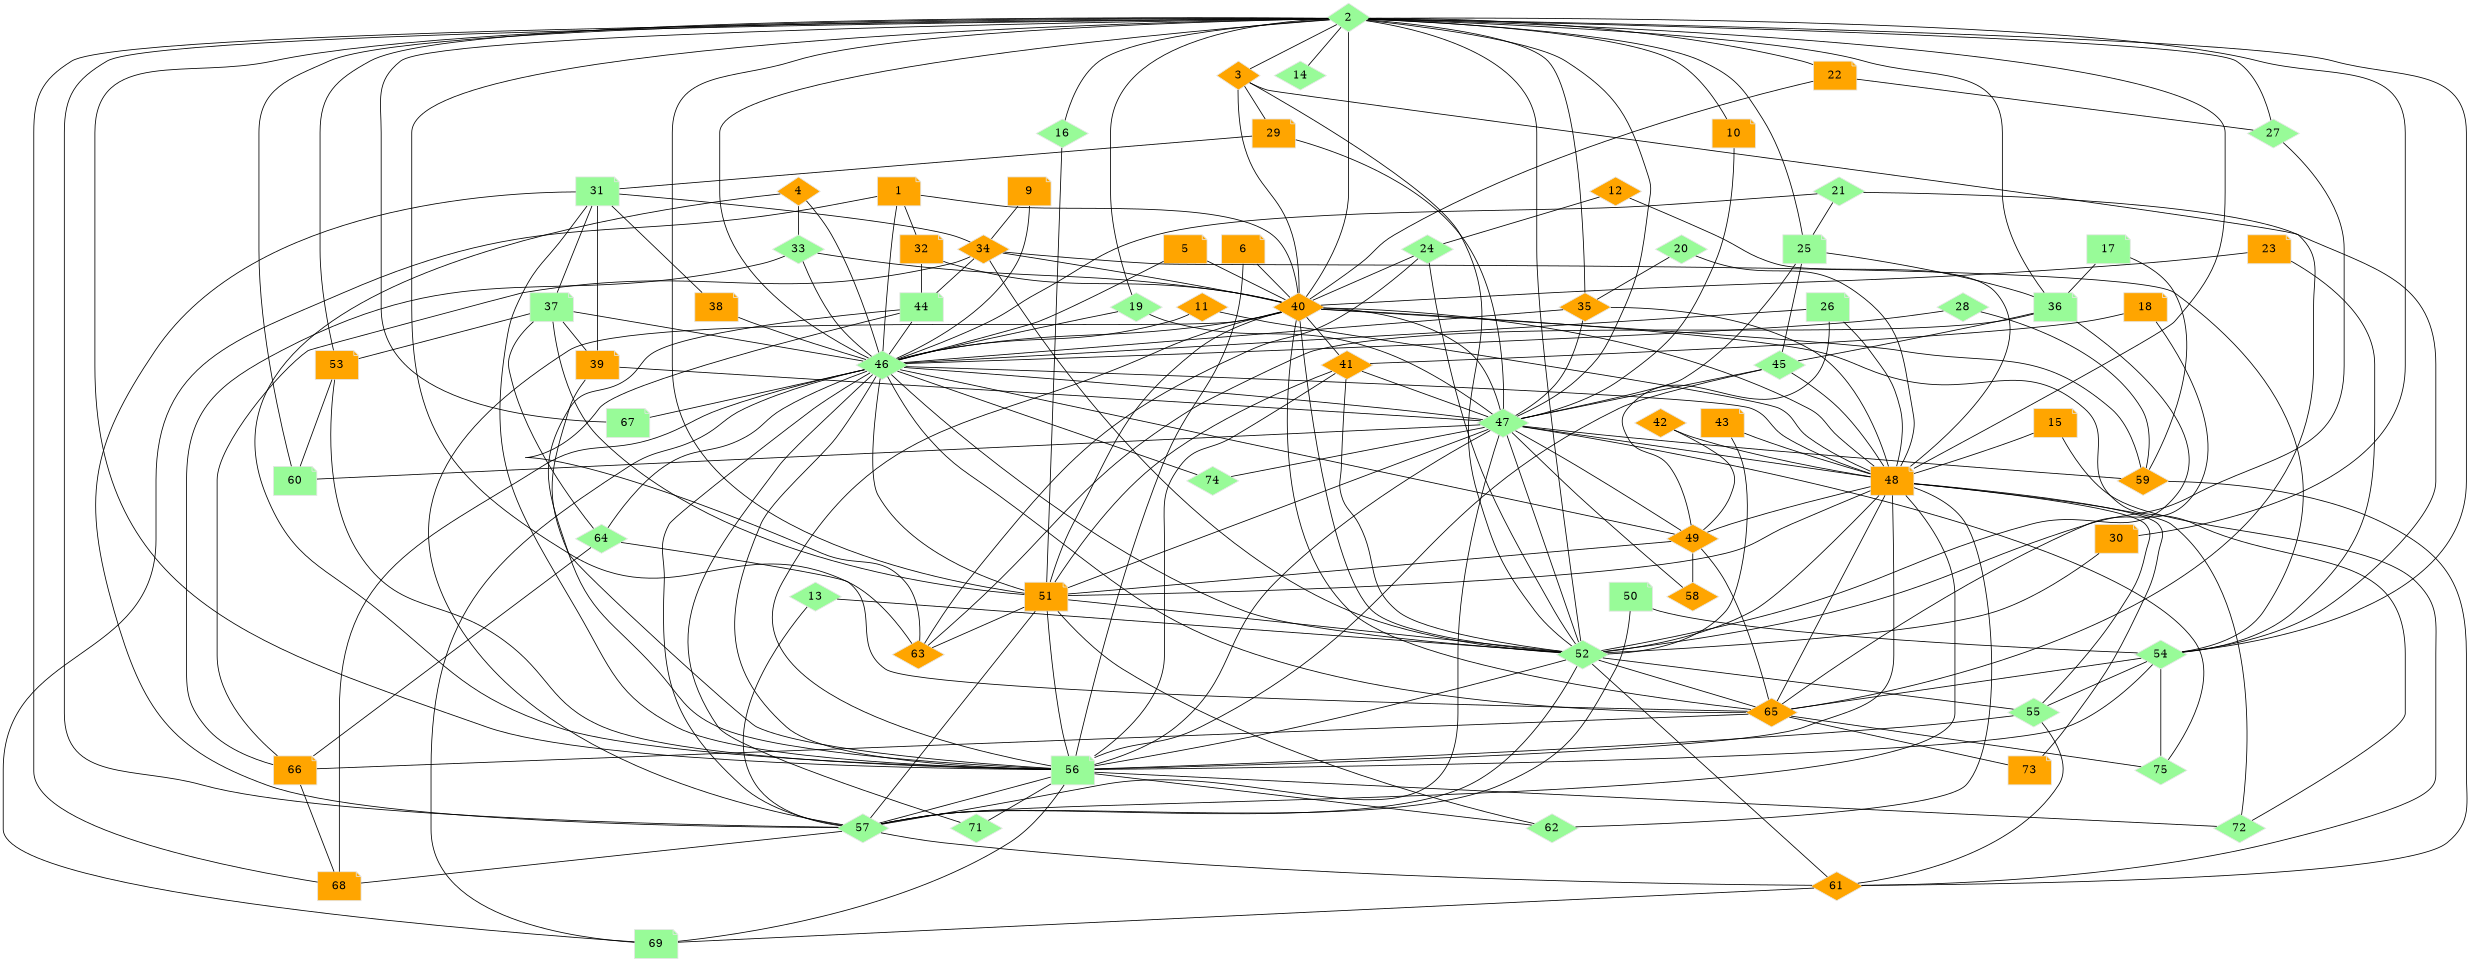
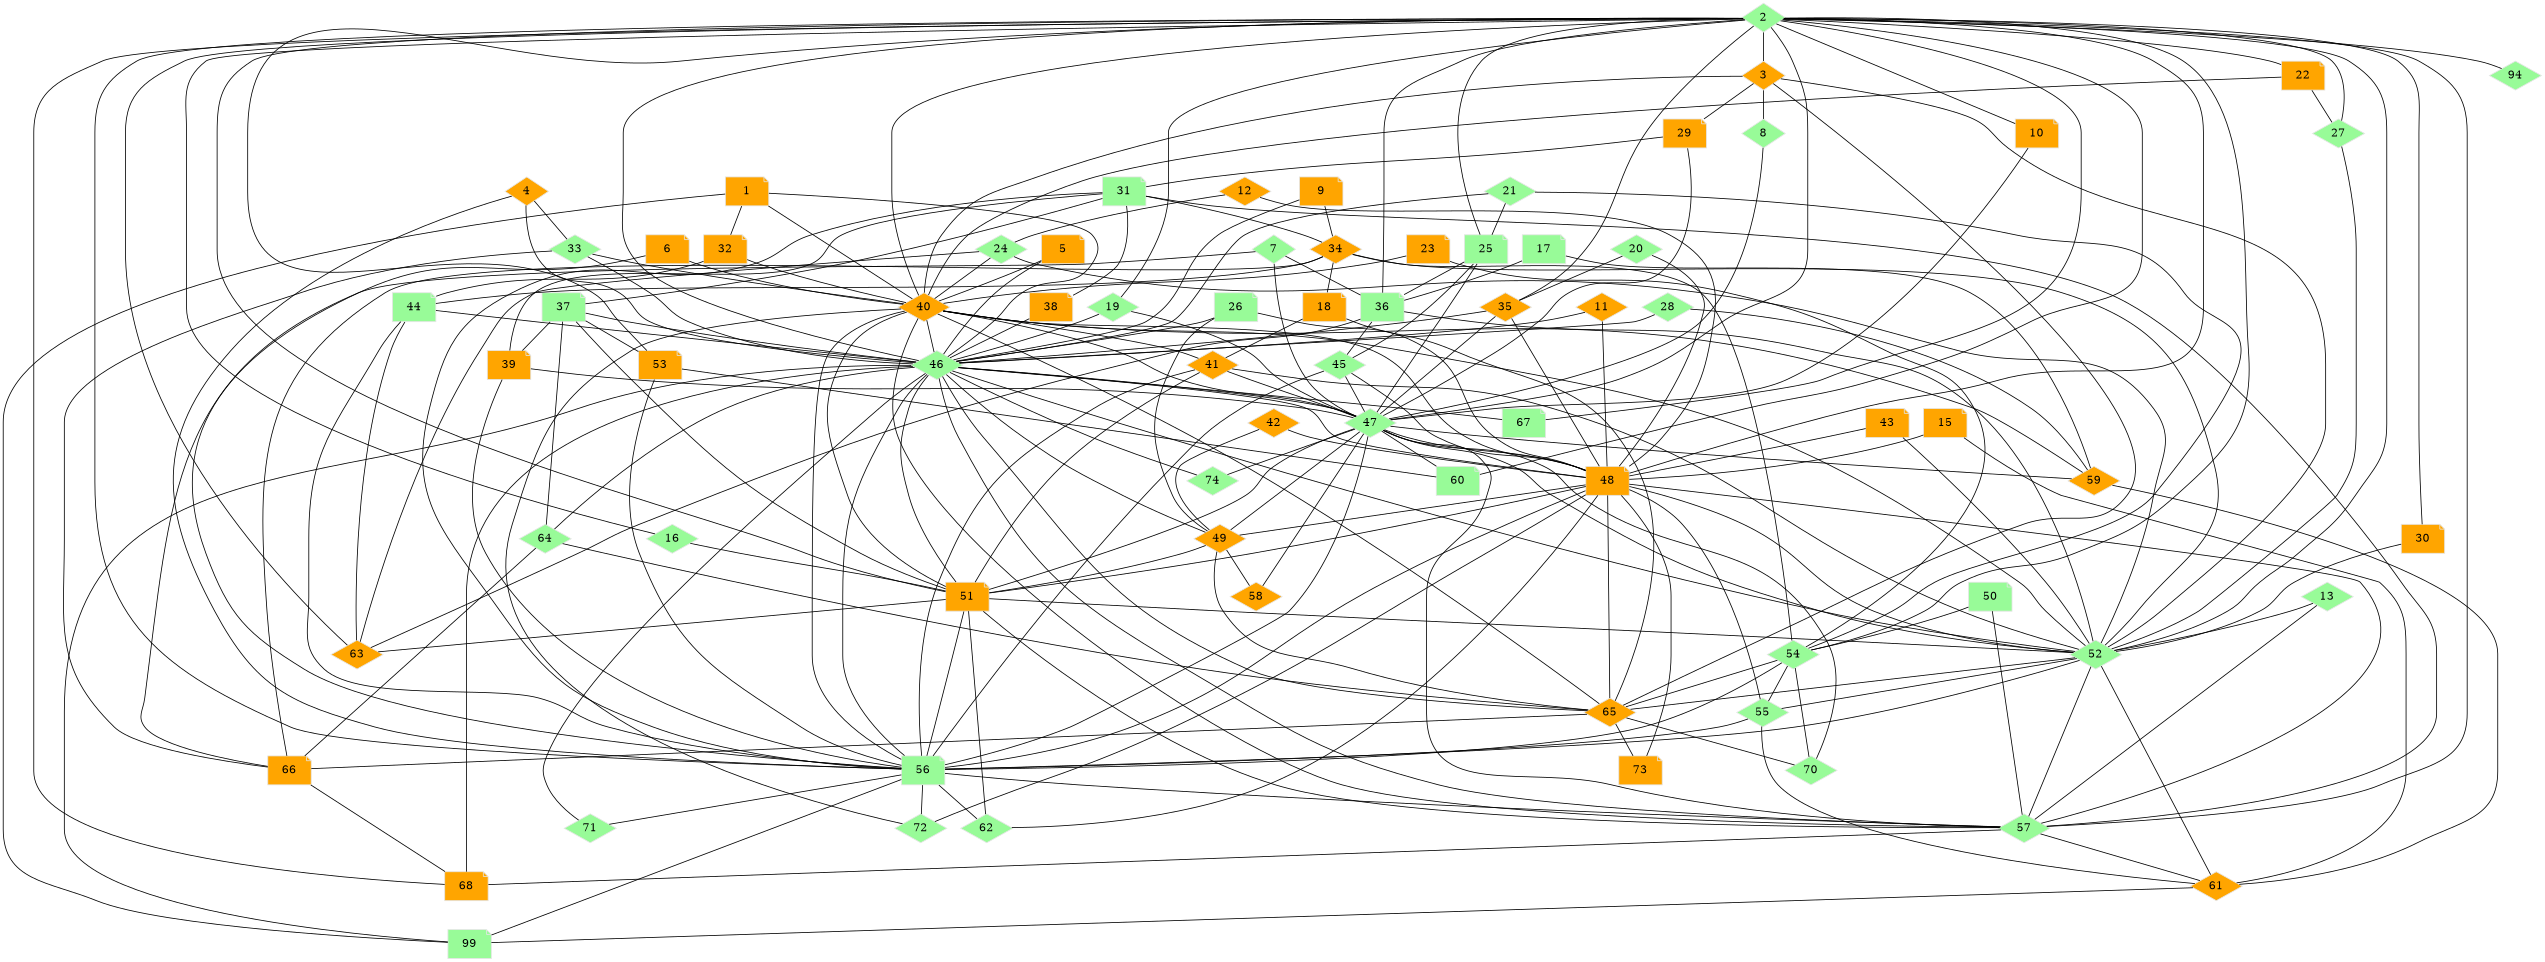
node "14": label "14" -> "94"
node "8": added
node "7": added
edge "34" -- "40": now "34" -- "18"
node "75": label "75" -> "70"
node "69": label "69" -> "99"
